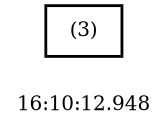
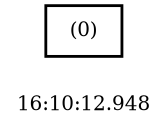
node "(3)": label "(3)" -> "(0)"
